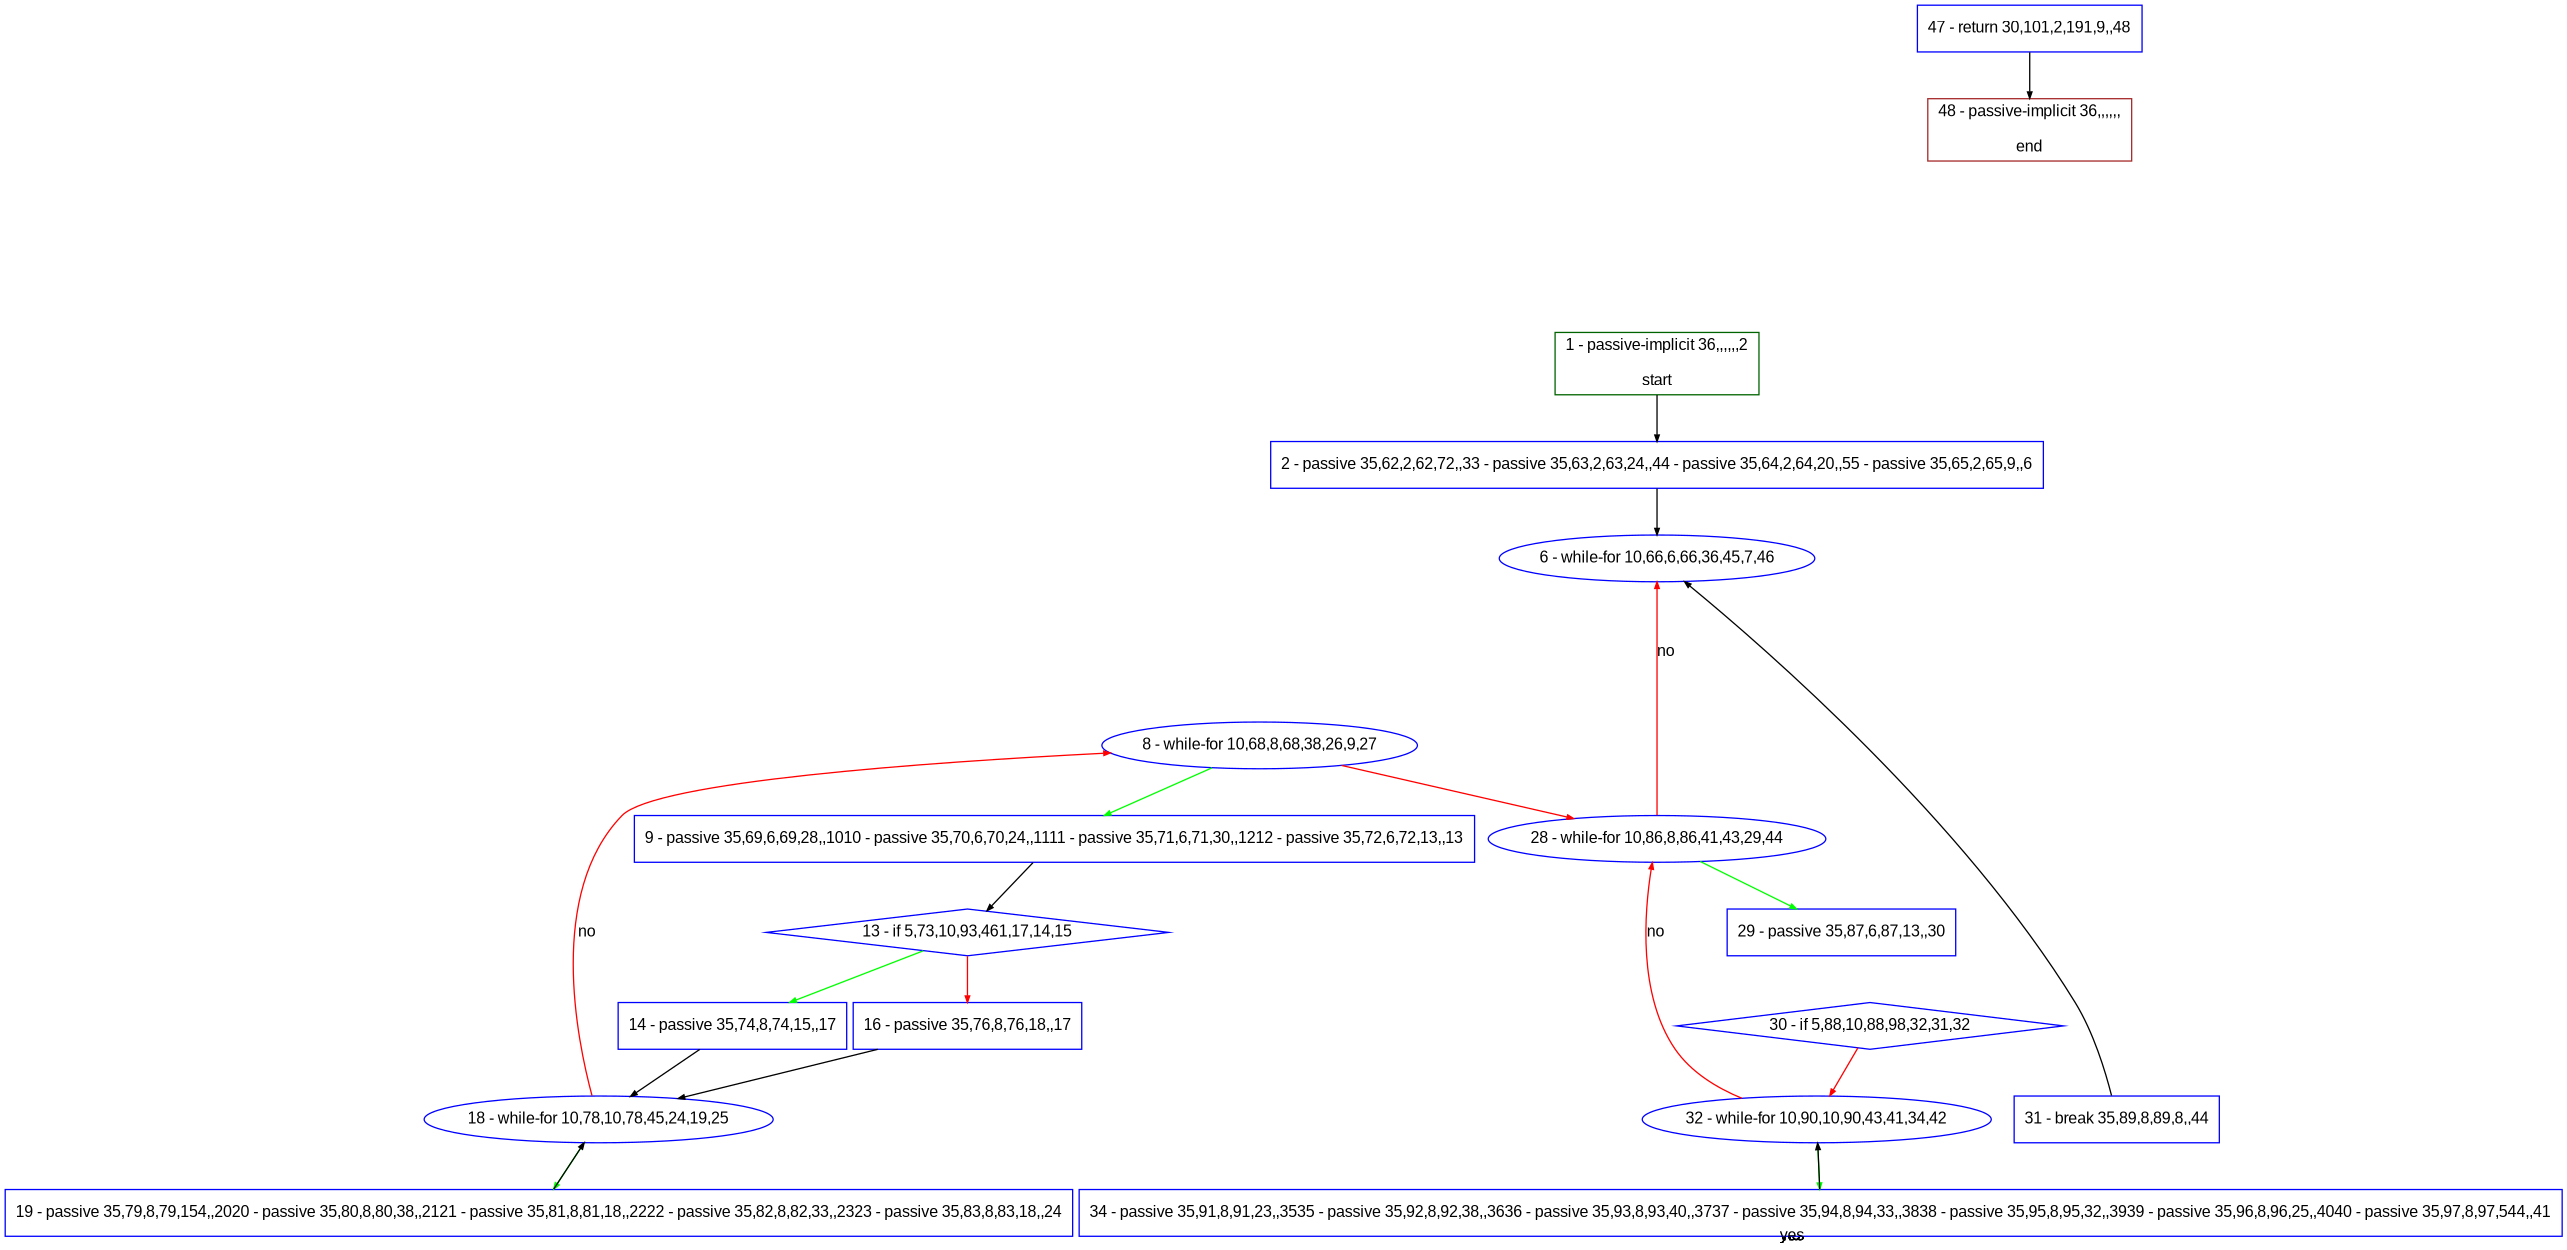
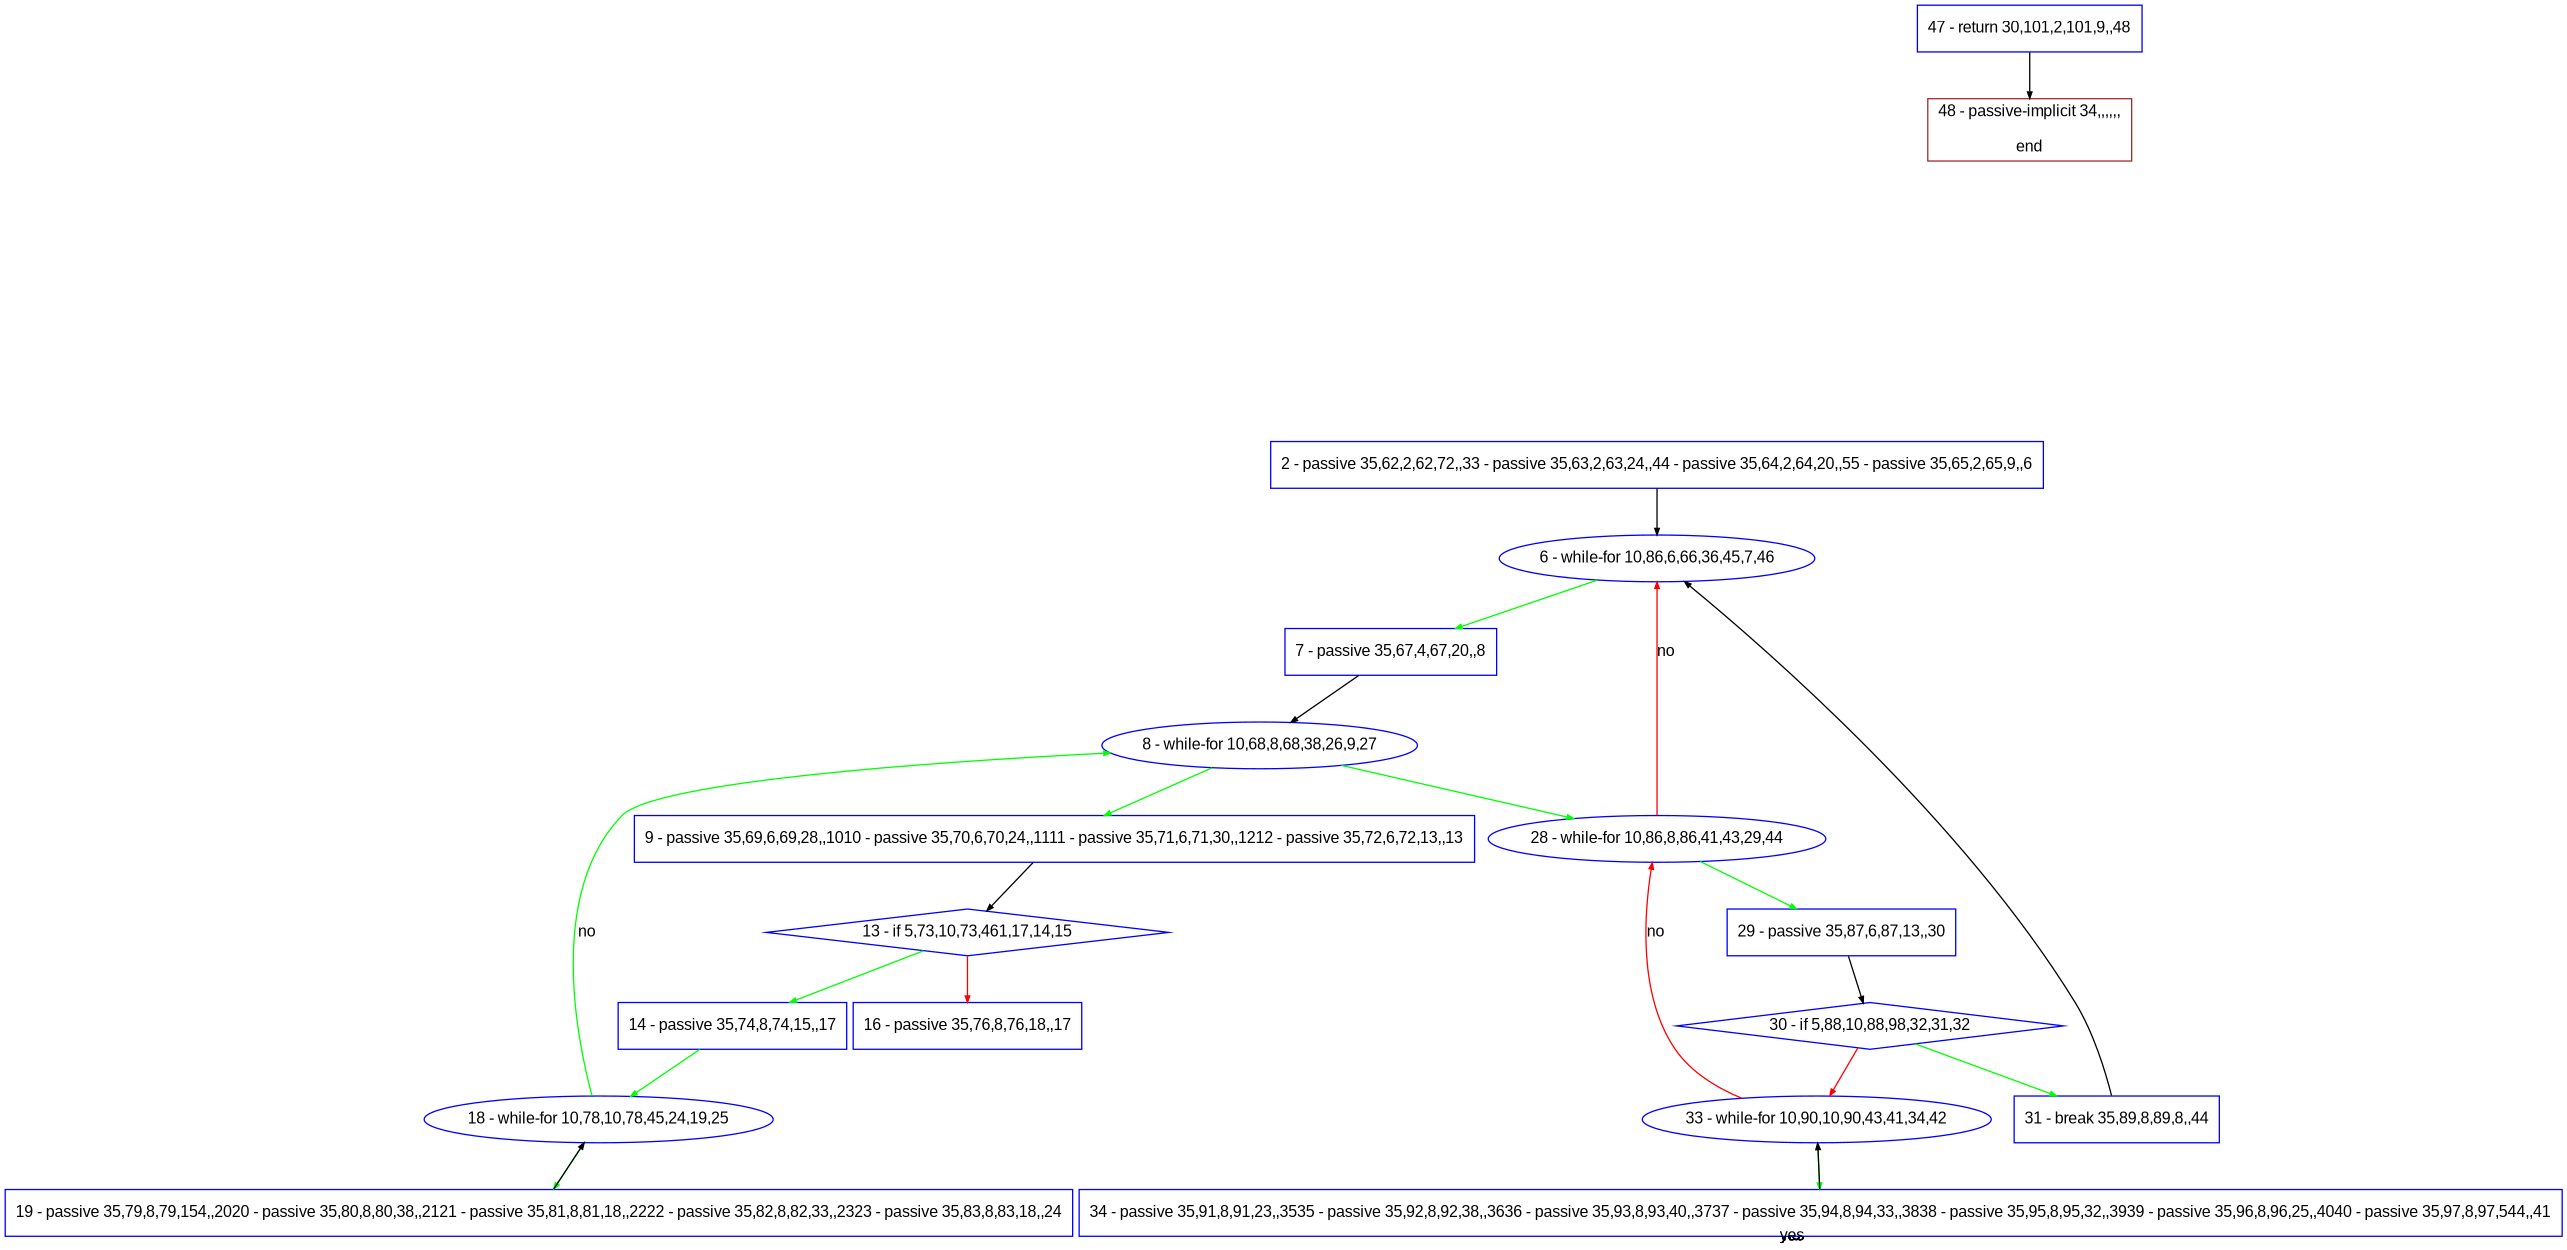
node "47 - return 30,101,2,191,9,,48": label "47 - return 30,101,2,191,9,,48" -> "47 - return 30,101,2,101,9,,48"
node "48 - passive-implicit 36,,,,,, end": label "48 - passive-implicit 36,,,,,, end" -> "48 - passive-implicit 34,,,,,, end"
node "1 - passive-implicit 36,,,,,,2 start": removed
node "6 - while-for 10,66,6,66,36,45,7,46": label "6 - while-for 10,66,6,66,36,45,7,46" -> "6 - while-for 10,86,6,66,36,45,7,46"
node "7 - passive 35,67,4,67,20,,8": added
edge "18 - while-for 10,78,10,78,45,24,19,25" -> "8 - while-for 10,68,8,68,38,26,9,27": color #ff0000 -> #00ff00
edge "8 - while-for 10,68,8,68,38,26,9,27" -> "28 - while-for 10,86,8,86,41,43,29,44": color #ff0000 -> #00ff00
node "13 - if 5,73,10,93,461,17,14,15": label "13 - if 5,73,10,93,461,17,14,15" -> "13 - if 5,73,10,73,461,17,14,15"
edge "29 - passive 35,87,6,87,13,,30" -> "30 - if 5,88,10,88,98,32,31,32": added
edge "30 - if 5,88,10,88,98,32,31,32" -> "31 - break 35,89,8,89,8,,44": added
edge "14 - passive 35,74,8,74,15,,17" -> "18 - while-for 10,78,10,78,45,24,19,25": color #000000 -> #00ff00
edge "16 - passive 35,76,8,76,18,,17" -> "18 - while-for 10,78,10,78,45,24,19,25": removed
node "32 - while-for 10,90,10,90,43,41,34,42": label "32 - while-for 10,90,10,90,43,41,34,42" -> "33 - while-for 10,90,10,90,43,41,34,42"
